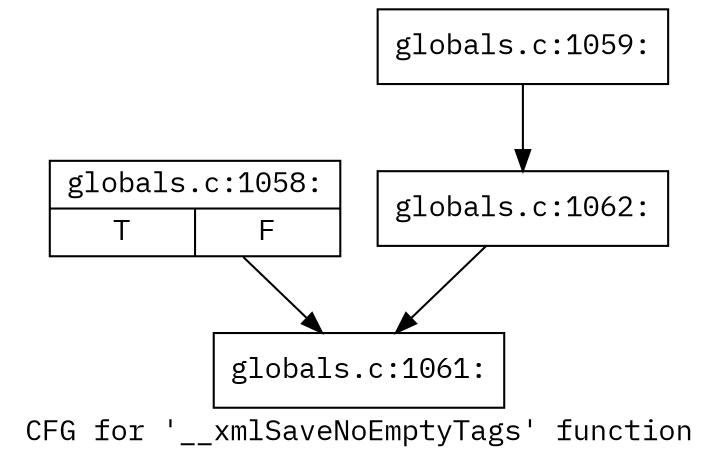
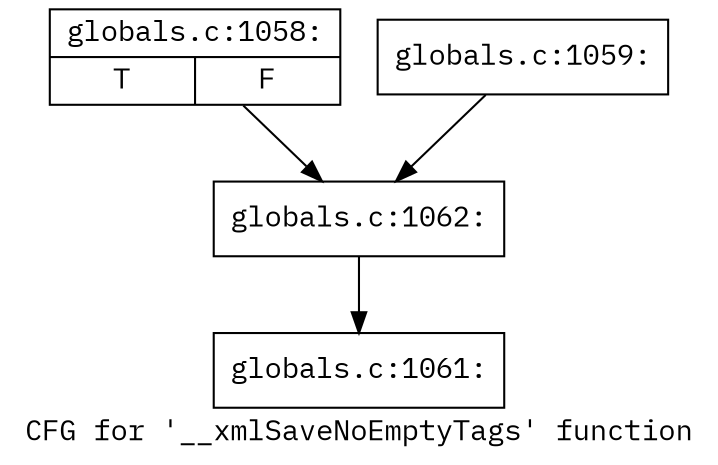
edge "globals.c:1058:" -> "globals.c:1061:": now "globals.c:1058:" -> "globals.c:1062:"
